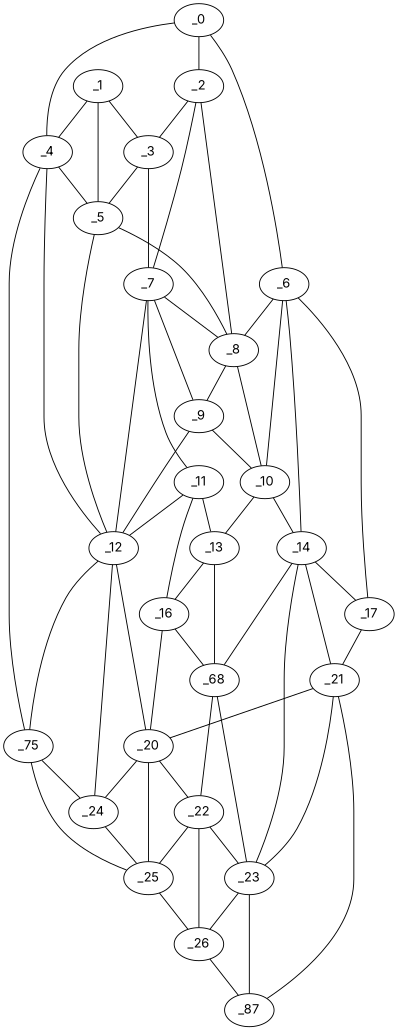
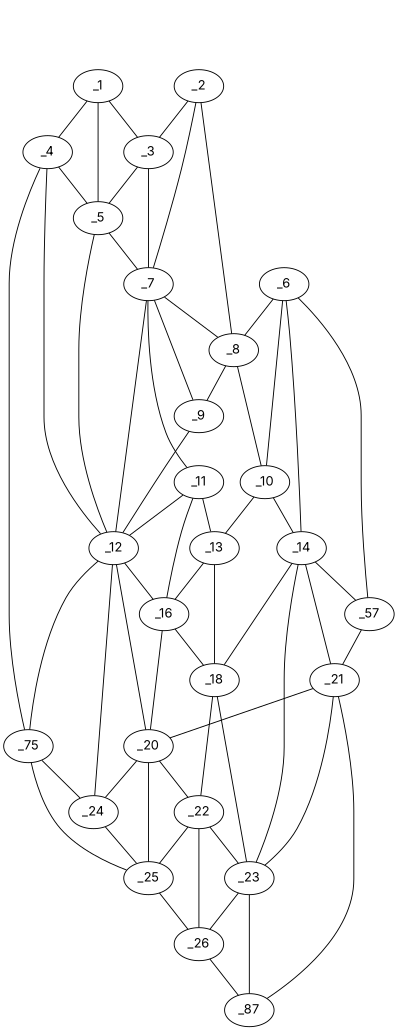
node "_0": removed
edge "_5" -- "_8": now "_5" -- "_7"
edge "_9" -- "_10": removed
edge "_12" -- "_16": added
node "_17": label "_17" -> "_57"
node "_68": label "_68" -> "_18"
